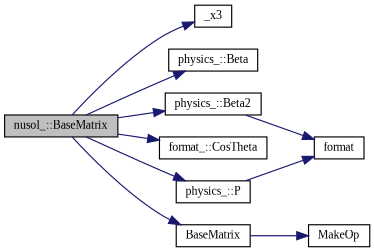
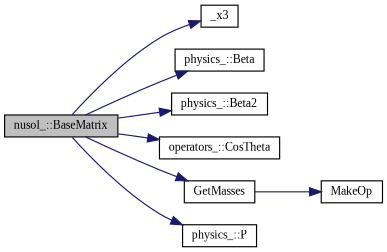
node "format_::CosTheta": label "format_::CosTheta" -> "operators_::CosTheta"
node "format": removed
node "BaseMatrix": label "BaseMatrix" -> "GetMasses"
